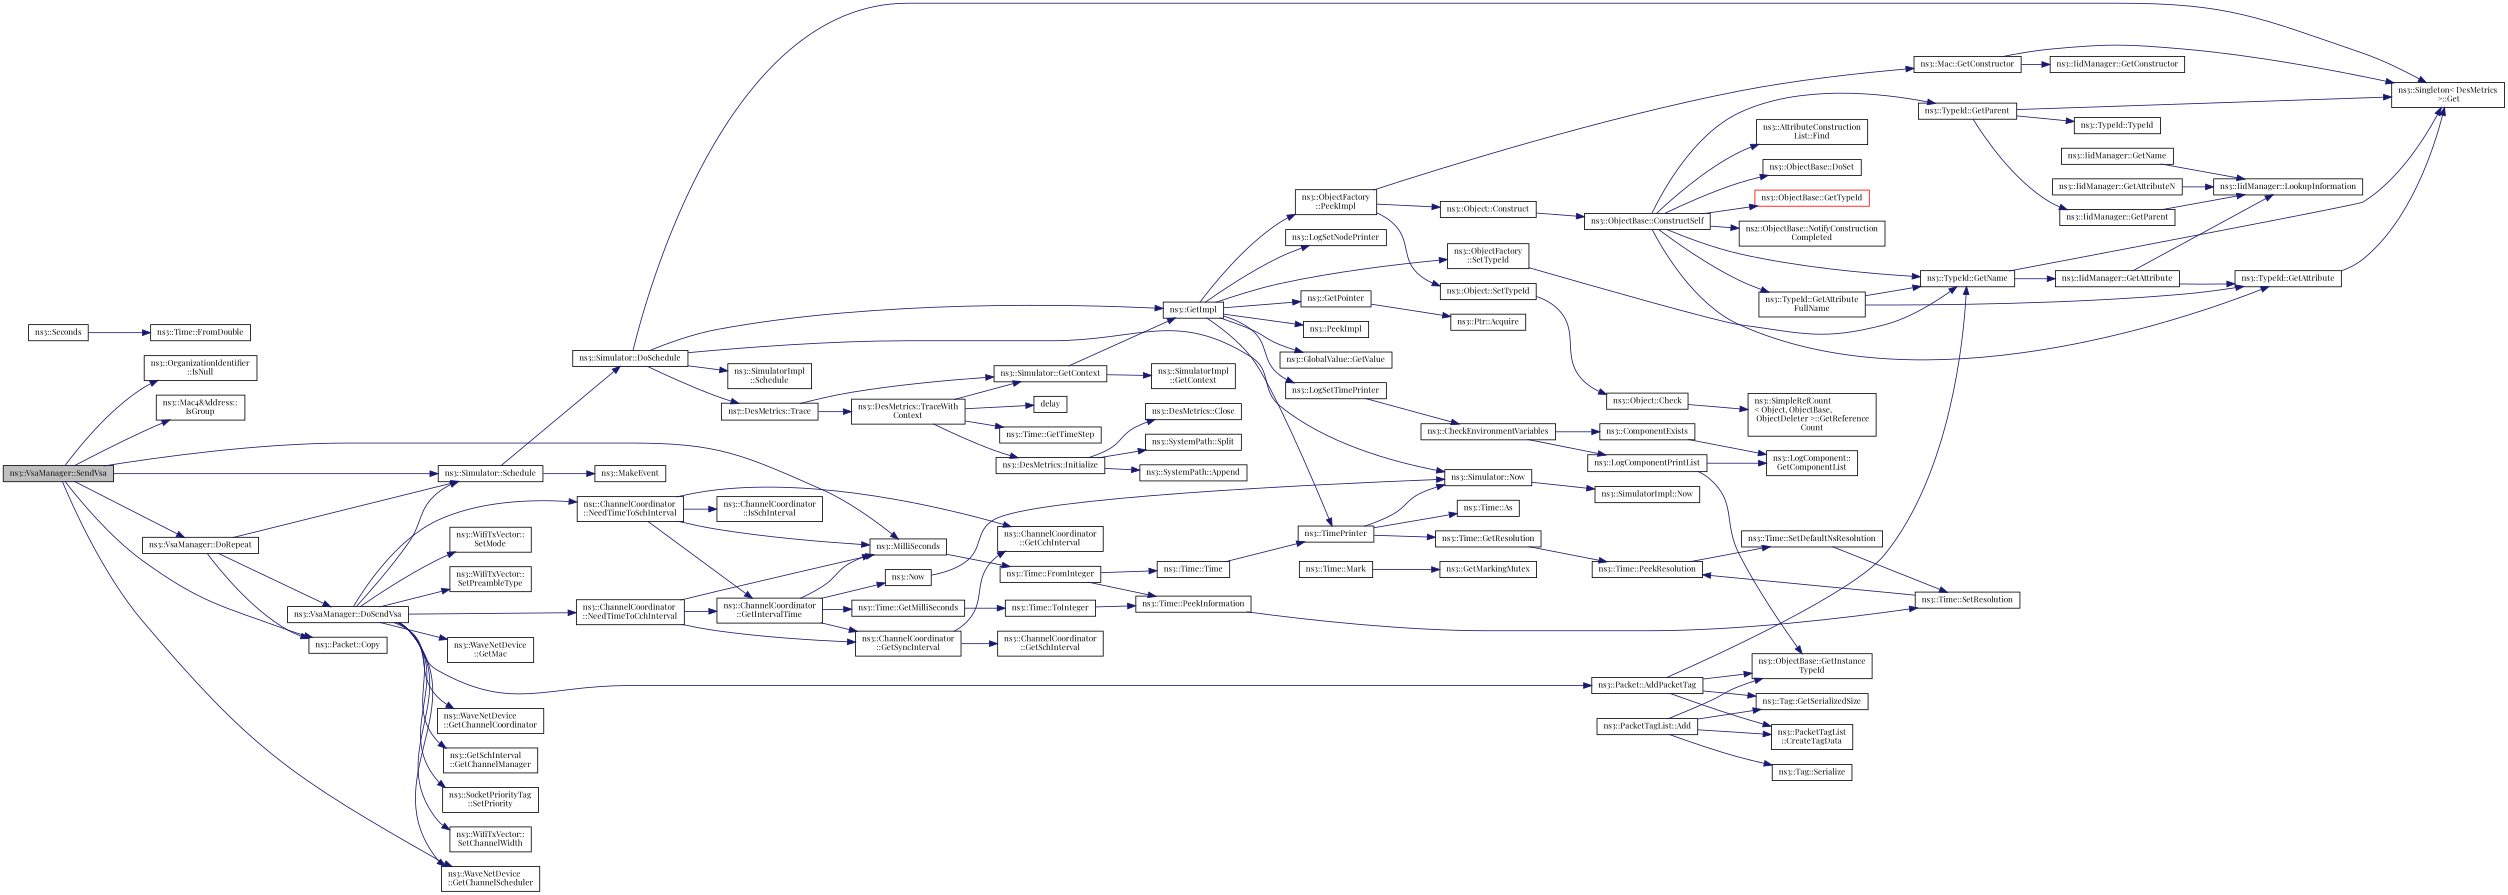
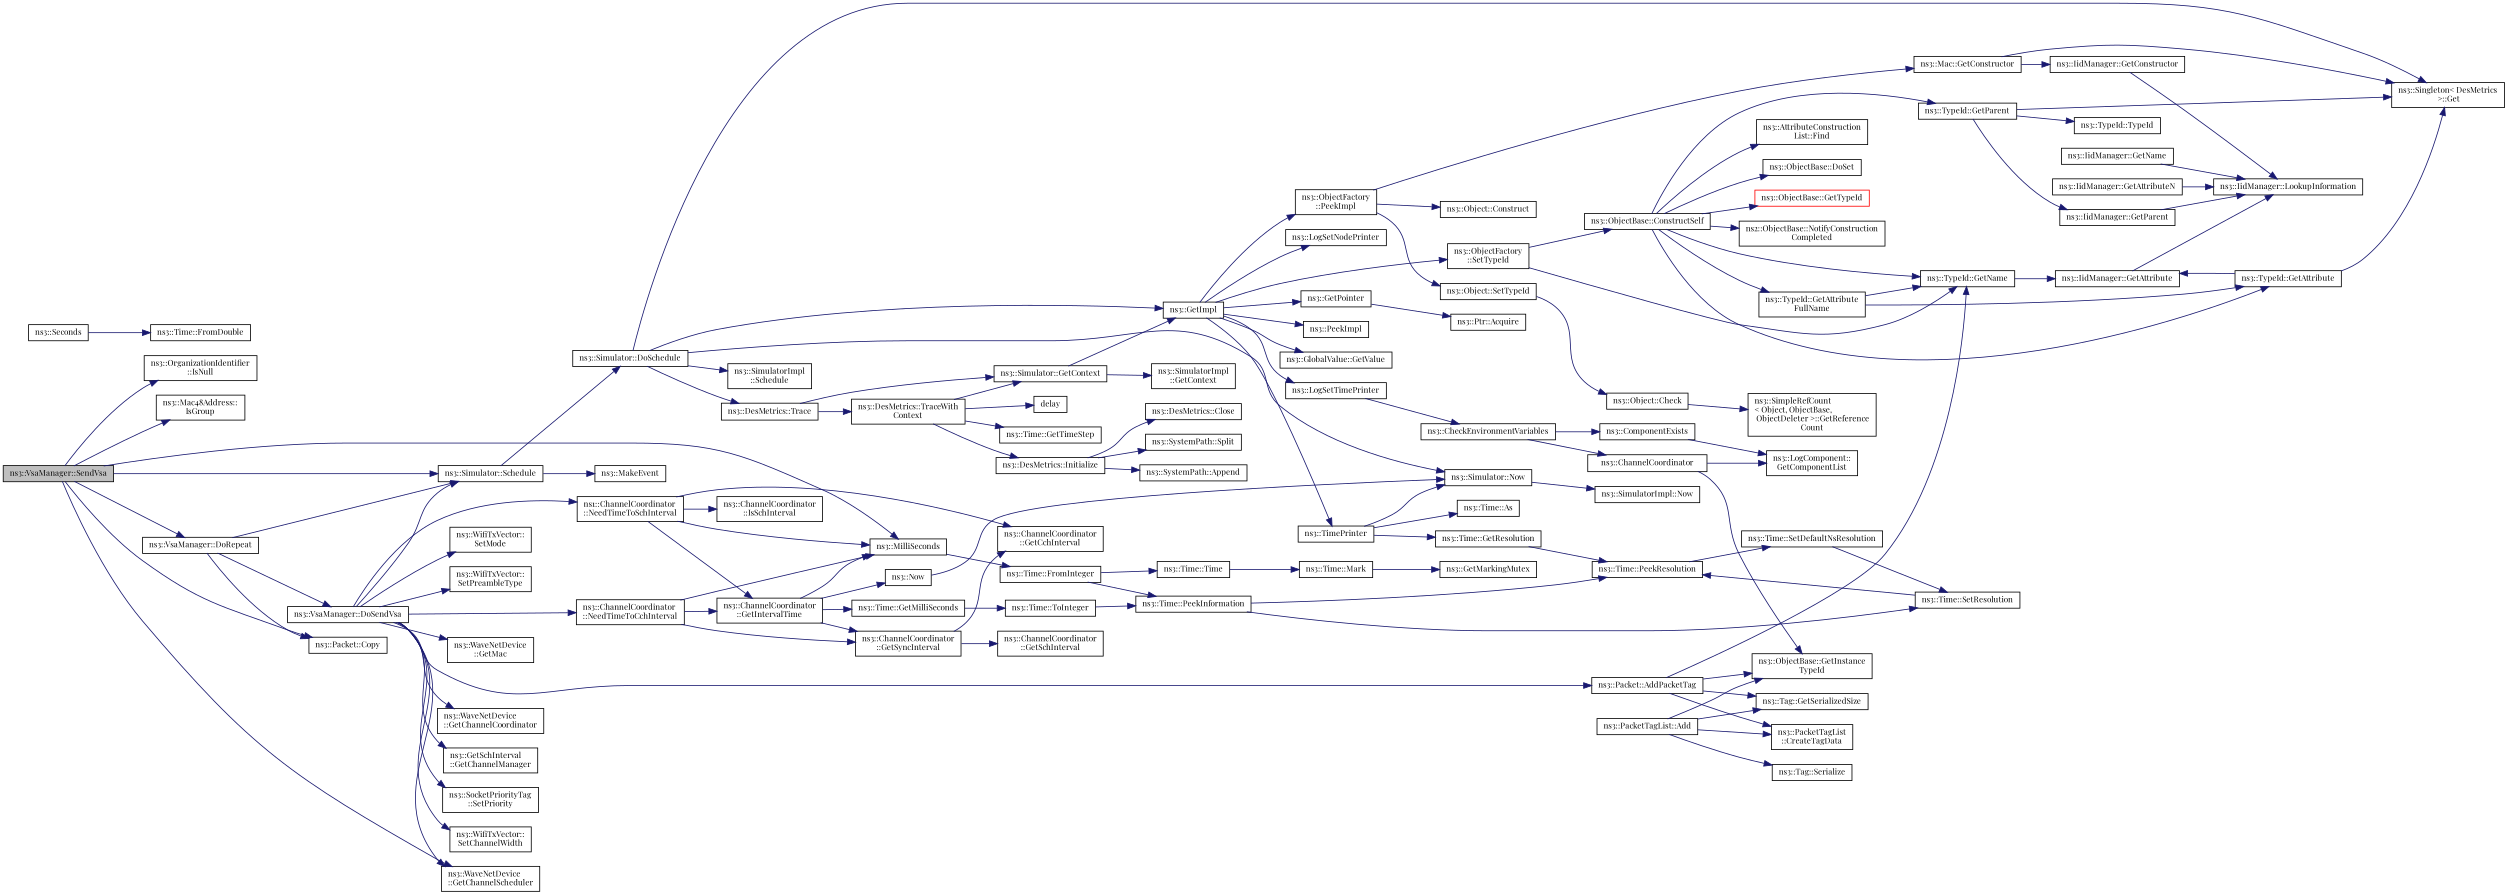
edge "ns3::IidManager::GetConstructor" -> "ns3::IidManager::LookupInformation": added
edge "ns3::Object::Construct" -> "ns3::ObjectBase::ConstructSelf": now "ns3::ObjectFactory ::SetTypeId" -> "ns3::ObjectBase::ConstructSelf"
edge "ns3::TypeId::GetName" -> "ns3::Singleton< DesMetrics >::Get": removed
edge "ns3::IidManager::GetAttribute" -> "ns3::TypeId::GetAttribute": reversed
node "ns7::DesMetrics::Trace": label "ns7::DesMetrics::Trace" -> "ns3::DesMetrics::Trace"
node "ns3::LogComponentPrintList": label "ns3::LogComponentPrintList" -> "ns3::ChannelCoordinator"
edge "ns3::Time::Time" -> "ns3::TimePrinter": now "ns3::Time::Time" -> "ns3::Time::Mark"
edge "ns3::Time::PeekInformation" -> "ns3::Time::PeekResolution": added
